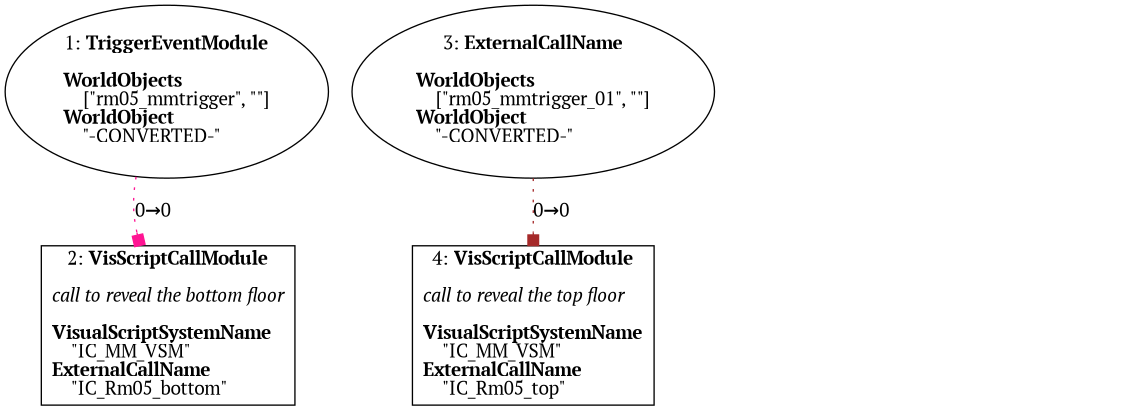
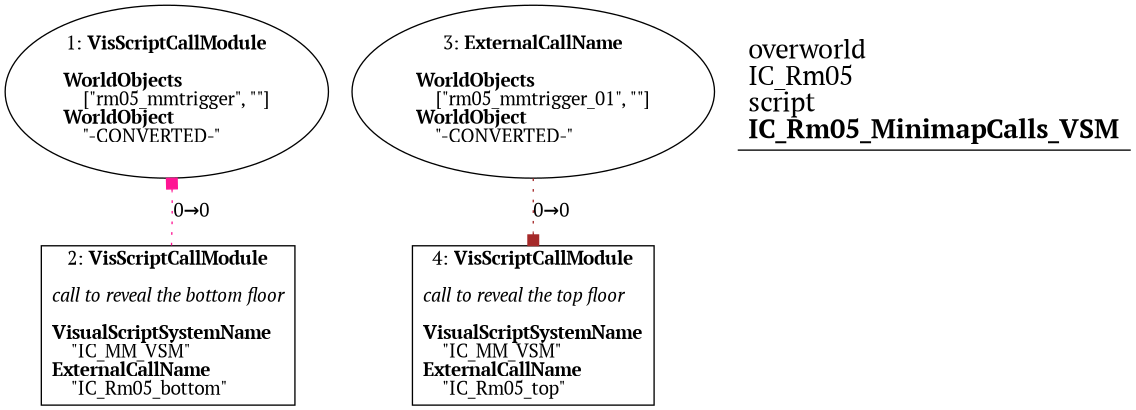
node "1:": text "TriggerEventModule" -> "VisScriptCallModule"
node "overworld": added
edge "1:" -> "2:": reversed
